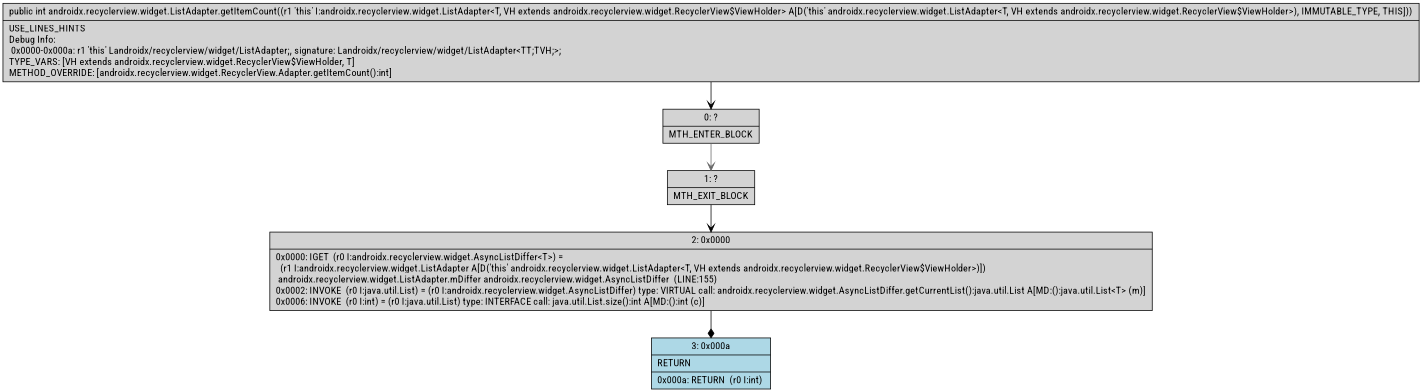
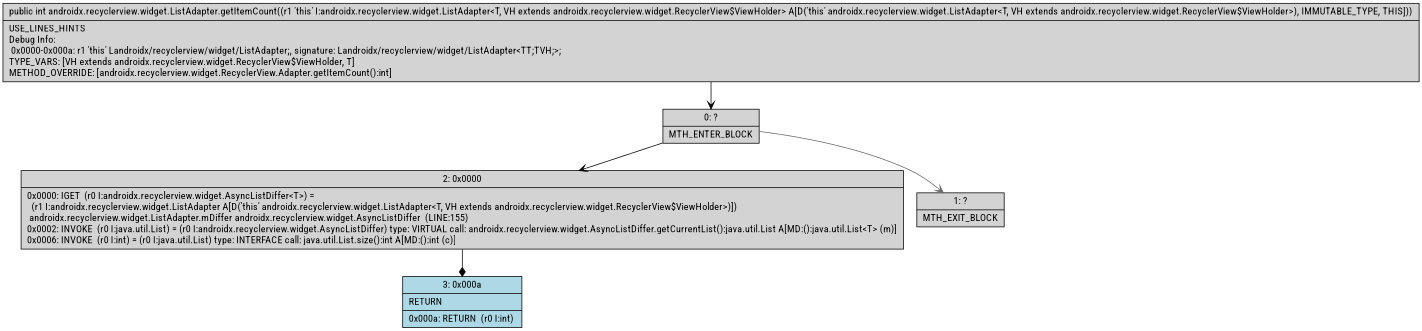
edge "1: ?" -> "2: 0x0000": now "0: ?" -> "2: 0x0000"
